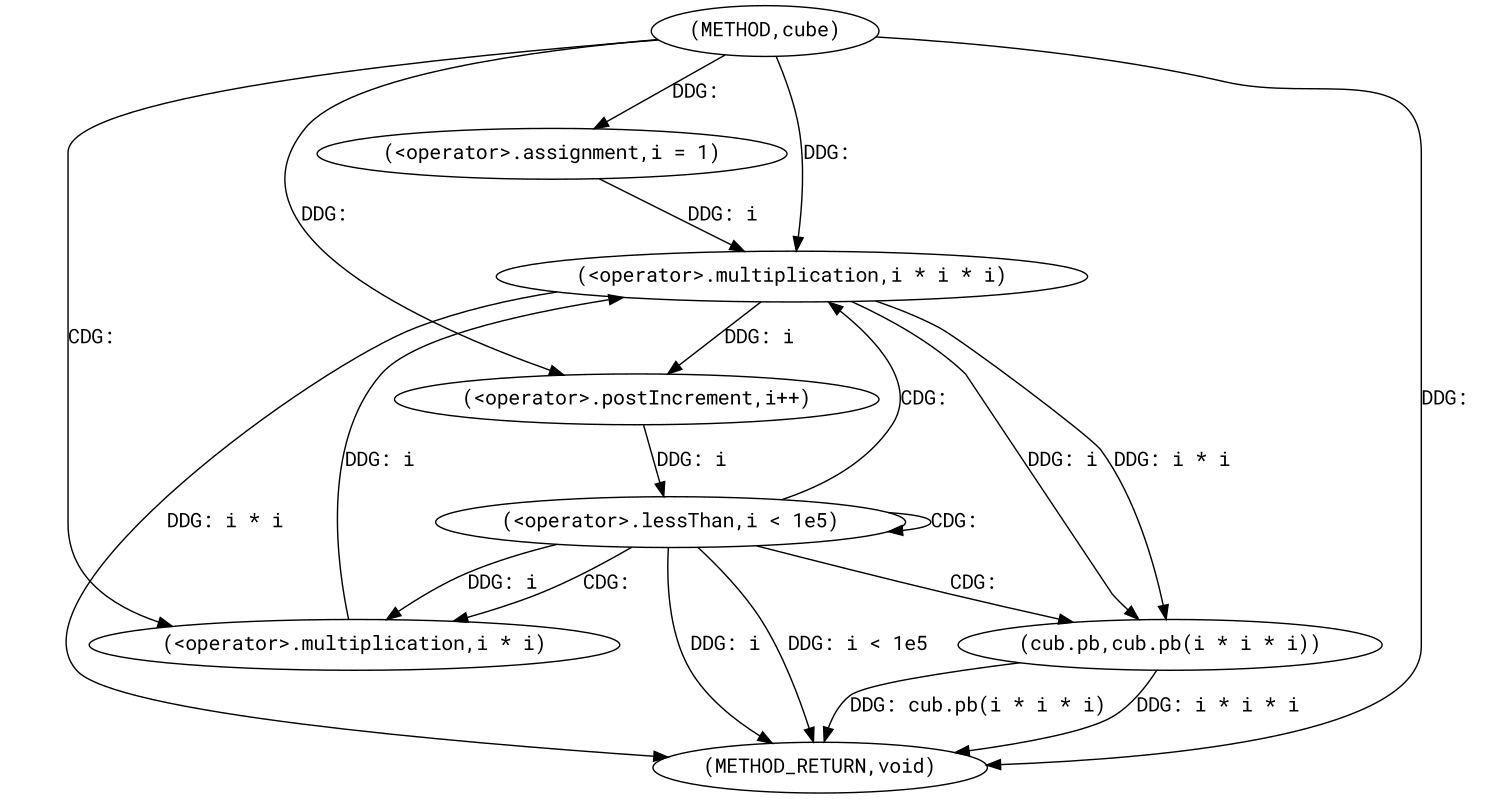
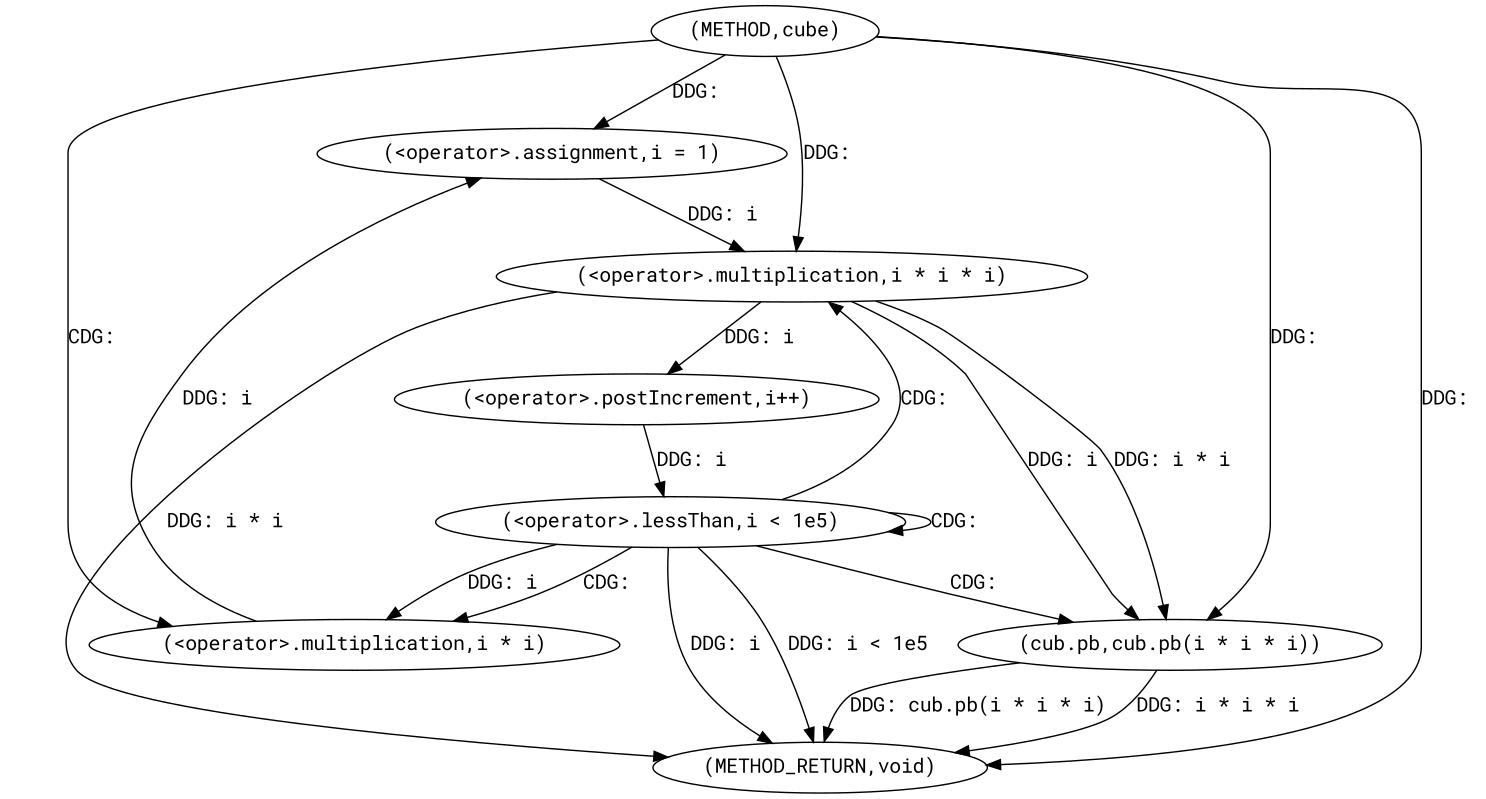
edge "(METHOD,cube)" -> "(<operator>.postIncrement,i++)": now "(METHOD,cube)" -> "(cub.pb,cub.pb(i * i * i))"
edge "(<operator>.multiplication,i * i)" -> "(<operator>.multiplication,i * i * i)": now "(<operator>.multiplication,i * i)" -> "(<operator>.assignment,i = 1)"
